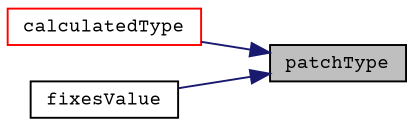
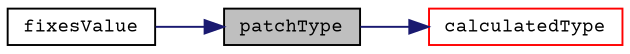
edge "calculatedType" -> "patchType": reversed
